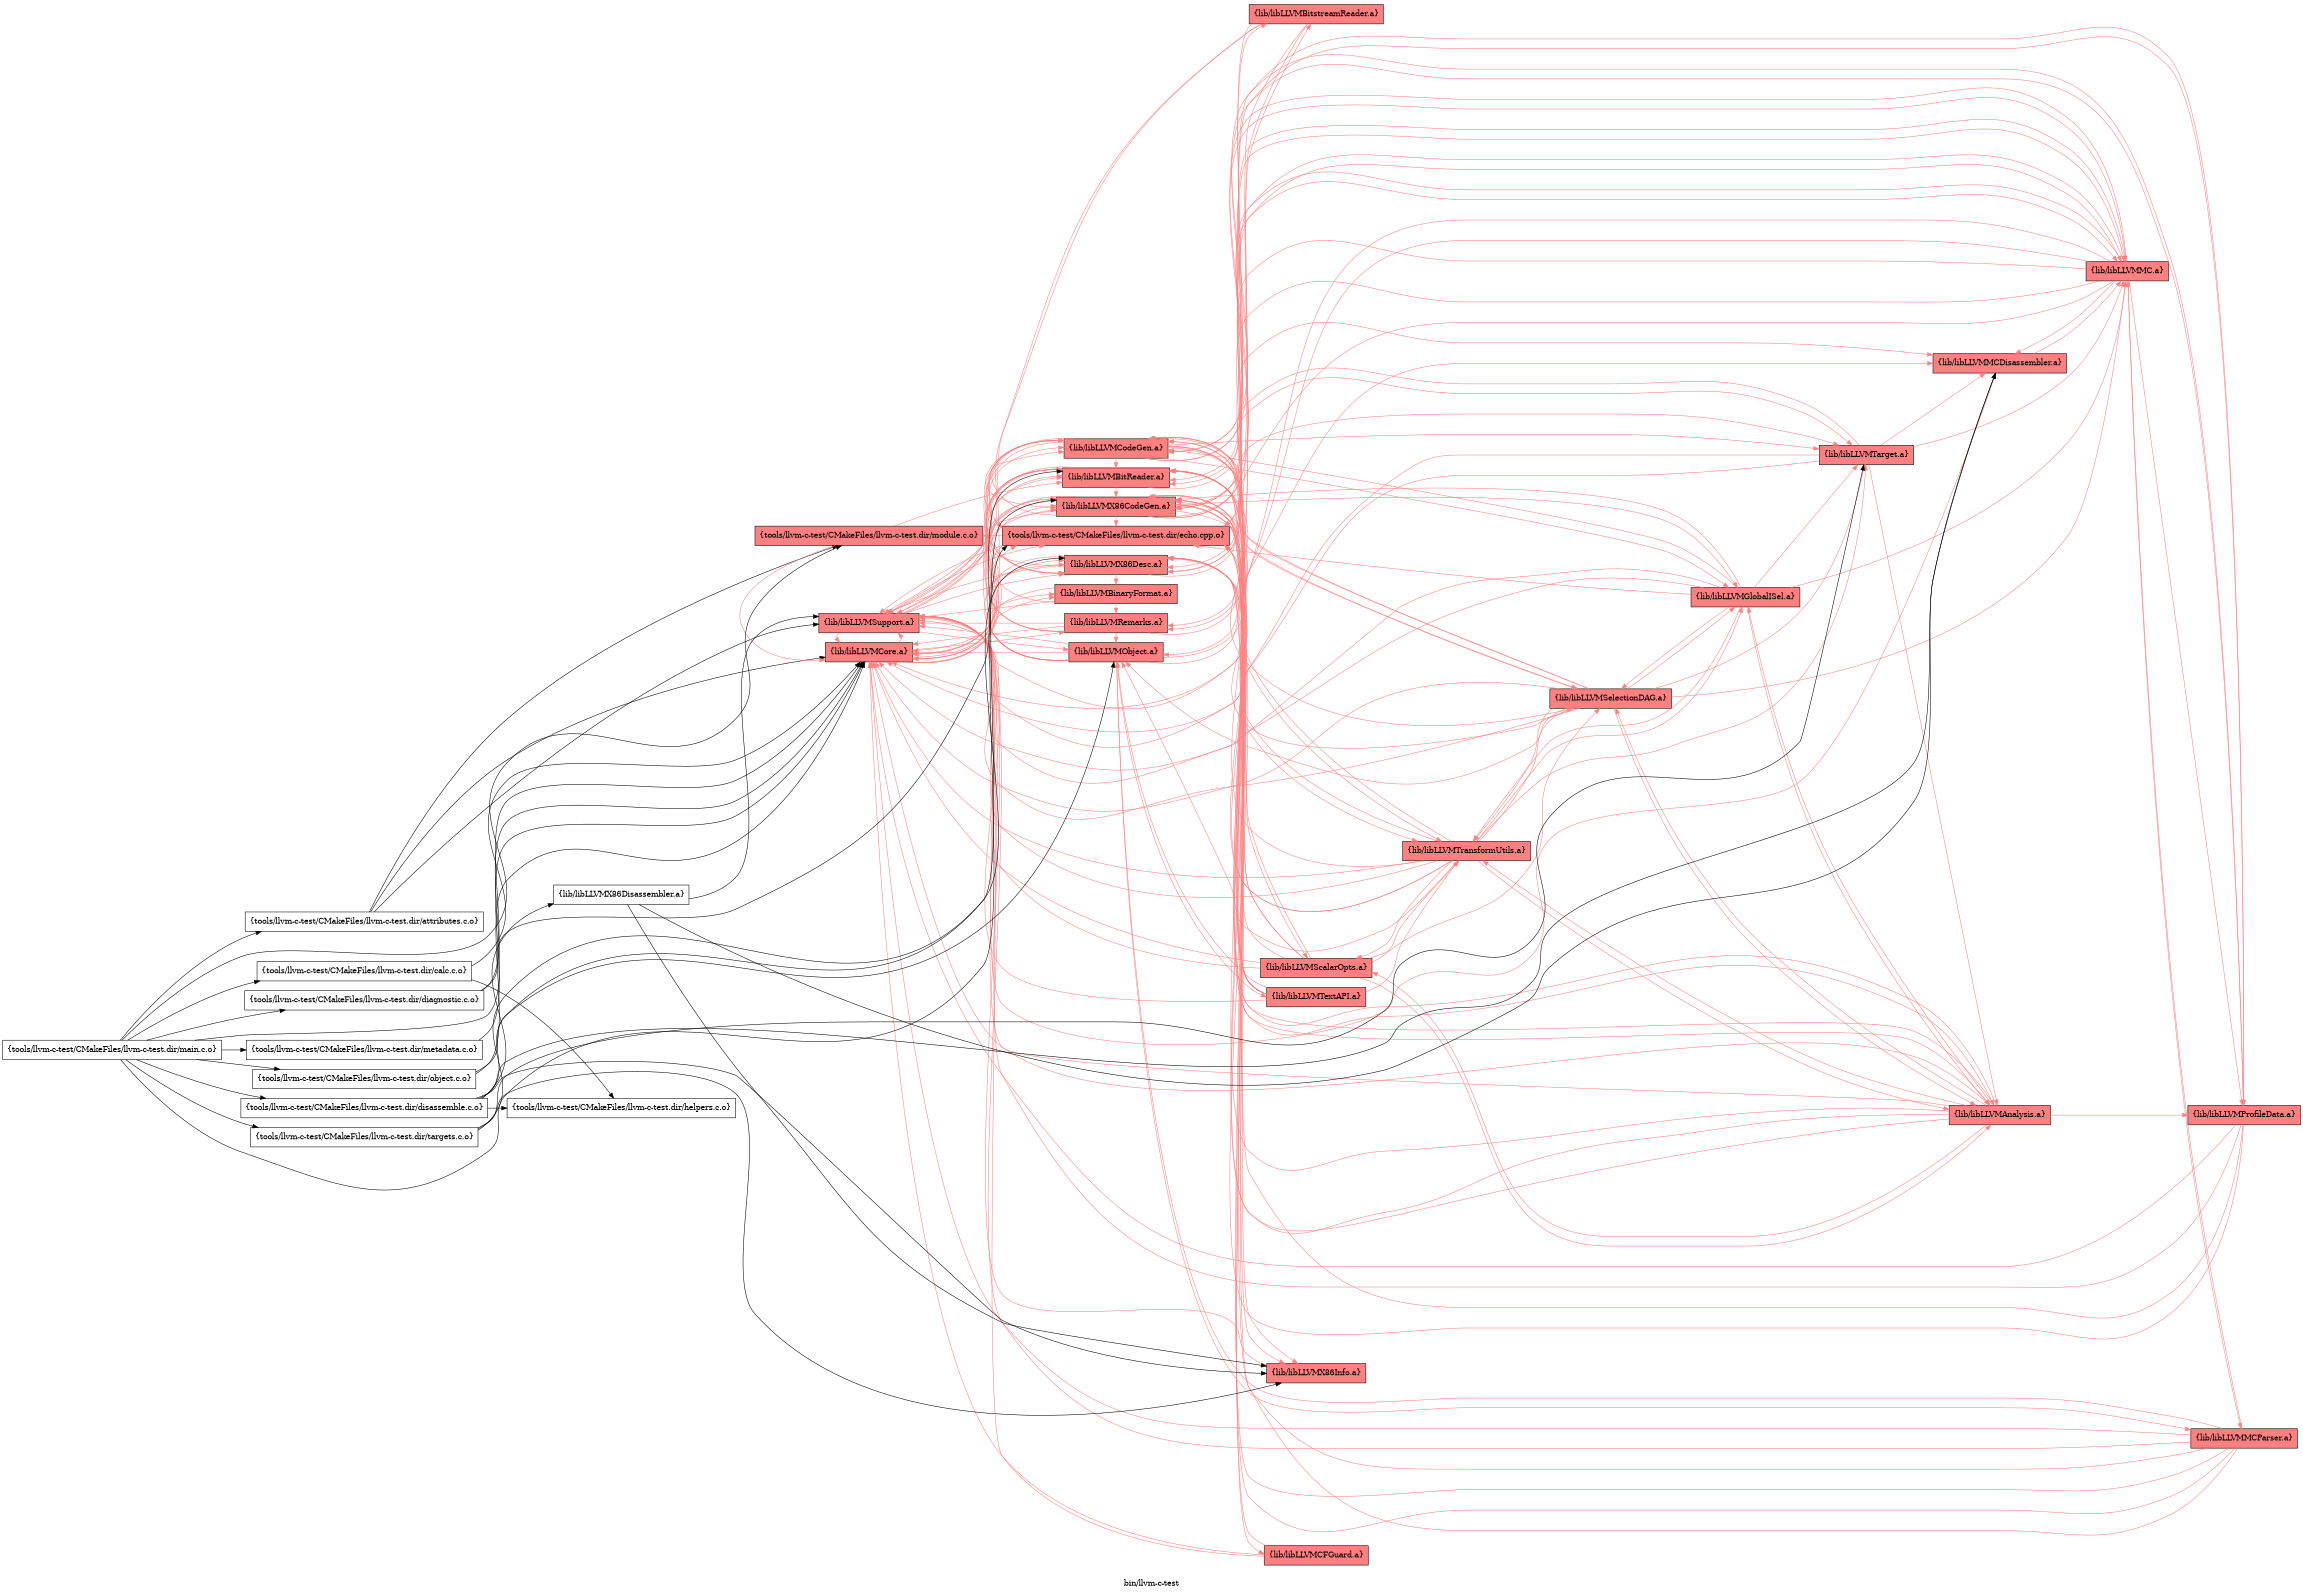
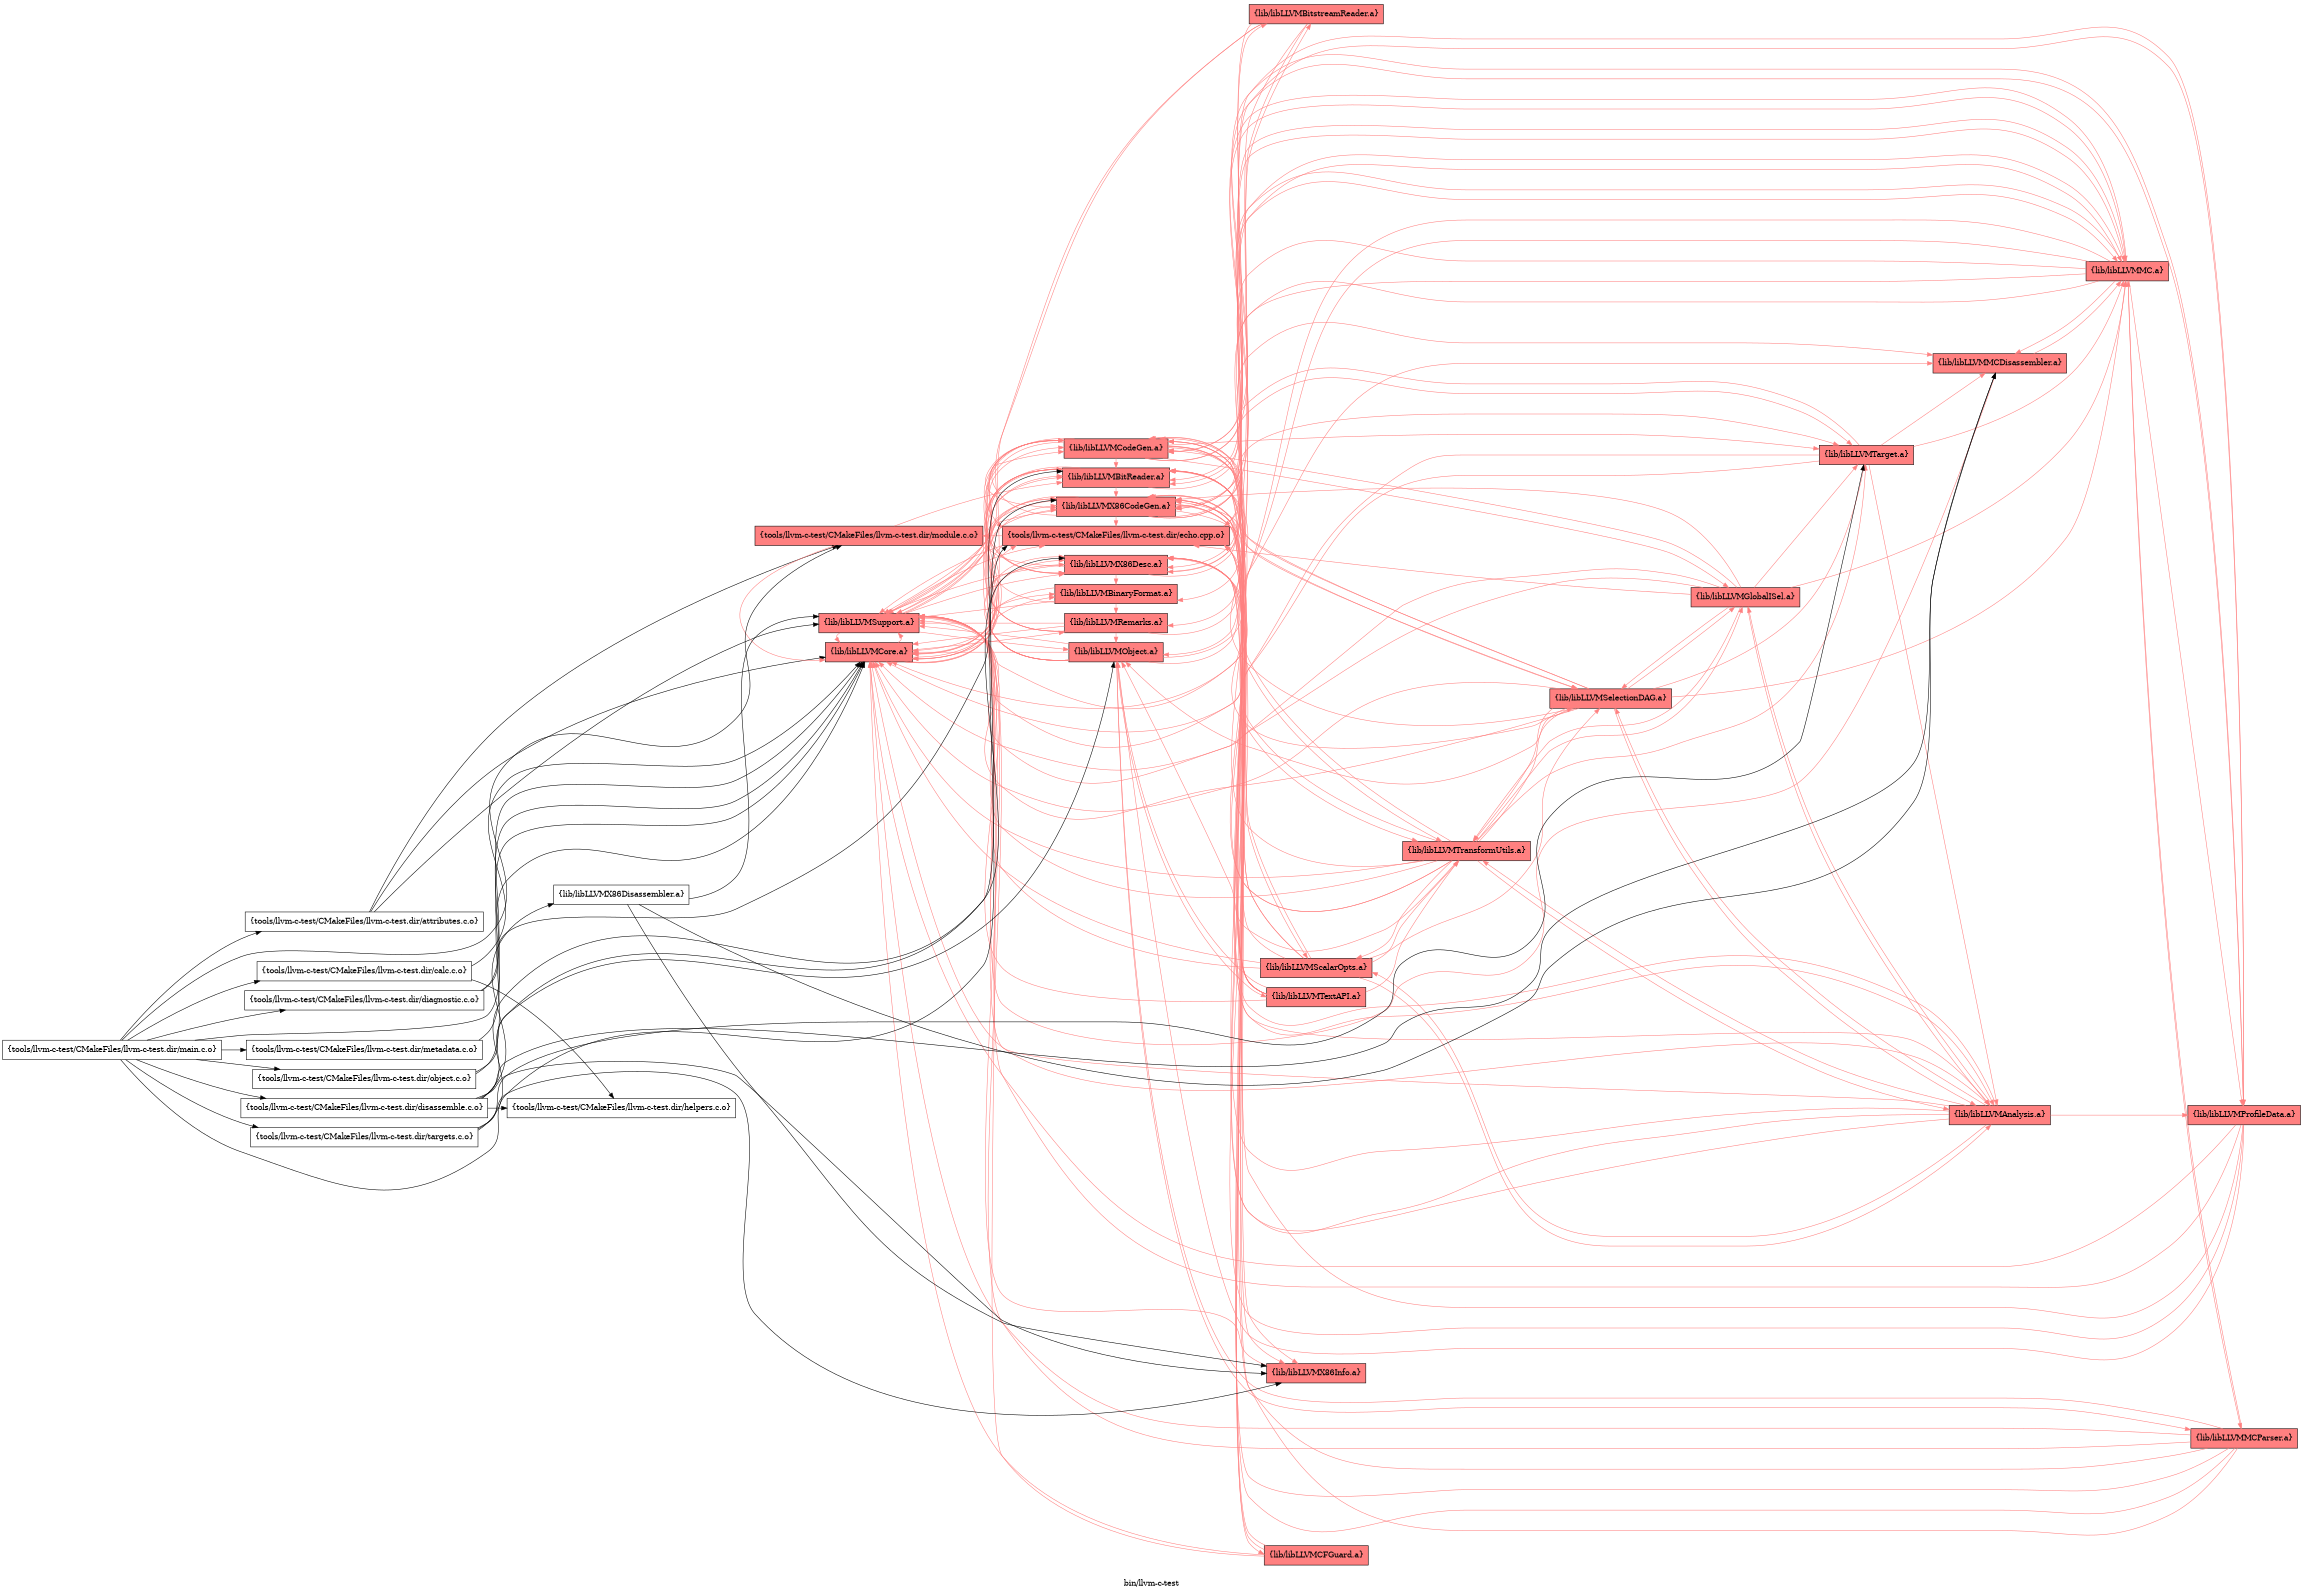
edge "{lib/libLLVMMC.a}" -> "{lib/libLLVMRemarks.a}": now "{lib/libLLVMMC.a}" -> "{lib/libLLVMBinaryFormat.a}"
edge "{lib/libLLVMX86CodeGen.a}" -> "{lib/libLLVMGlobalISel.a}": removed
edge "{lib/libLLVMAnalysis.a}" -> "{lib/libLLVMCodeGen.a}": now "{lib/libLLVMCFGuard.a}" -> "{lib/libLLVMCodeGen.a}"
edge "{lib/libLLVMProfileData.a}" -> "{lib/libLLVMObject.a}": added
